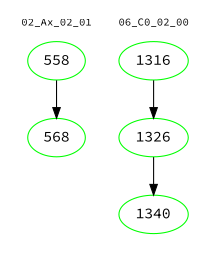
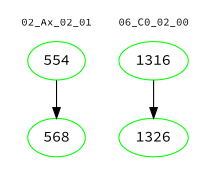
node "558": label "558" -> "554"
node "1340": removed
